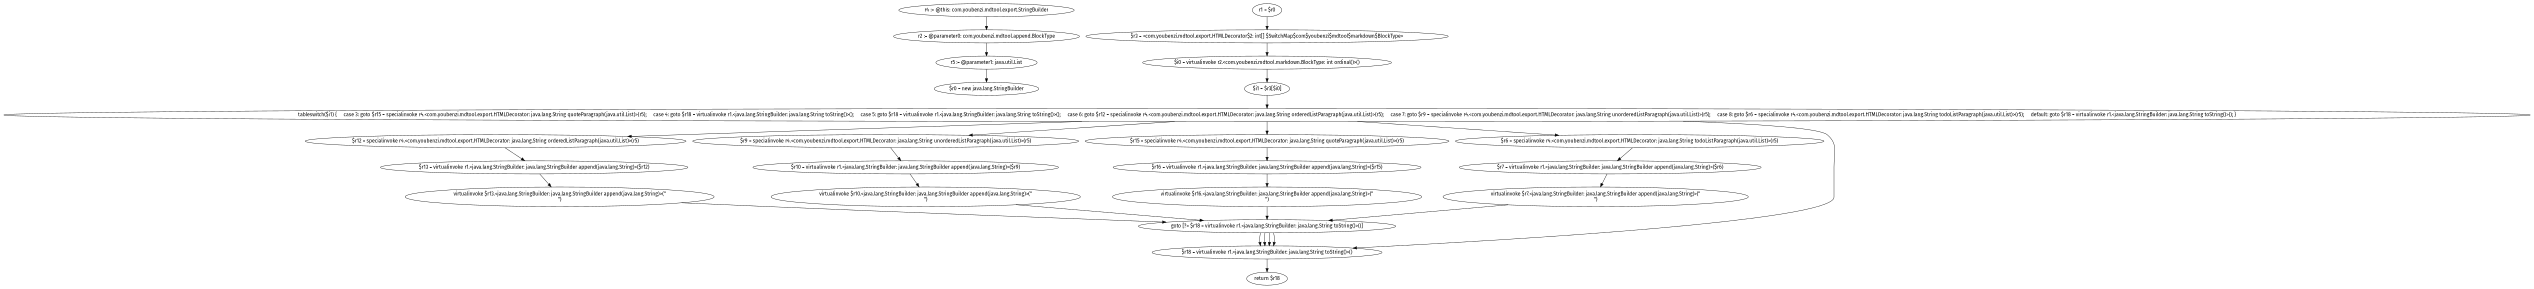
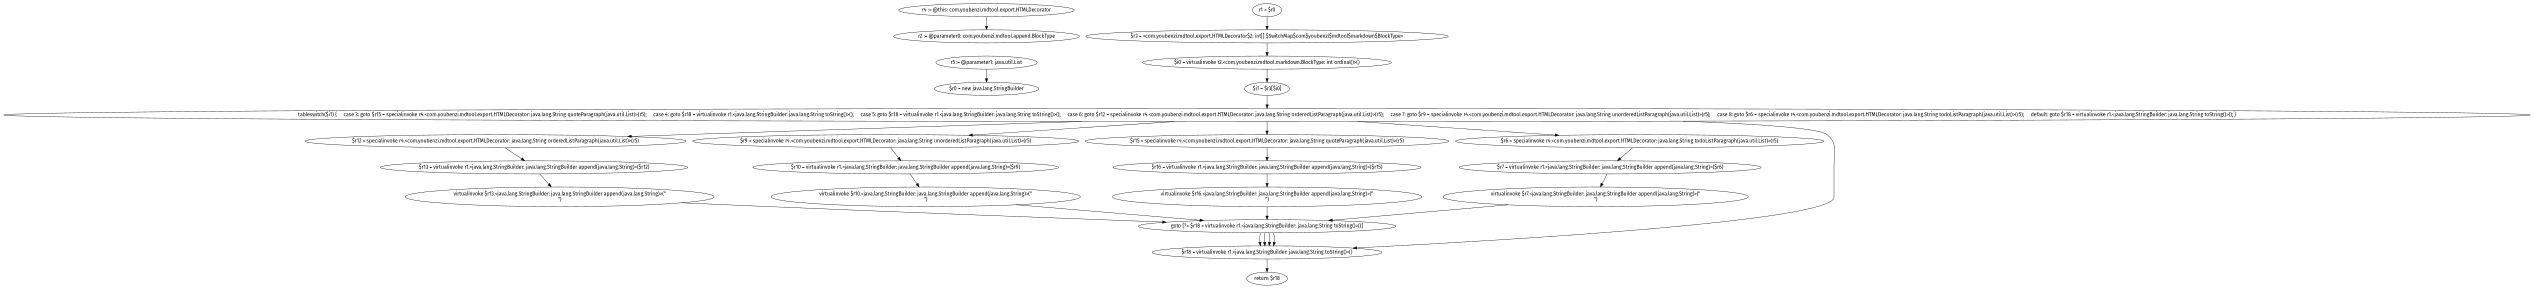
node "r4 := @this: com.youbenzi.mdtool.export.StringBuilder": label "r4 := @this: com.youbenzi.mdtool.export.StringBuilder" -> "r4 := @this: com.youbenzi.mdtool.export.HTMLDecorator"
edge "r2 := @parameter0: com.youbenzi.mdtool.append.BlockType" -> "r5 := @parameter1: java.util.List": removed
